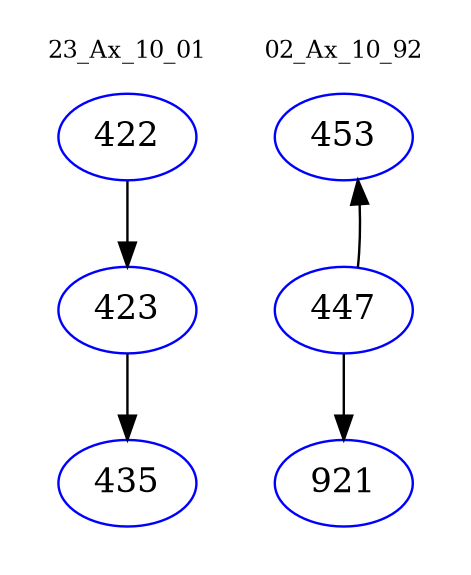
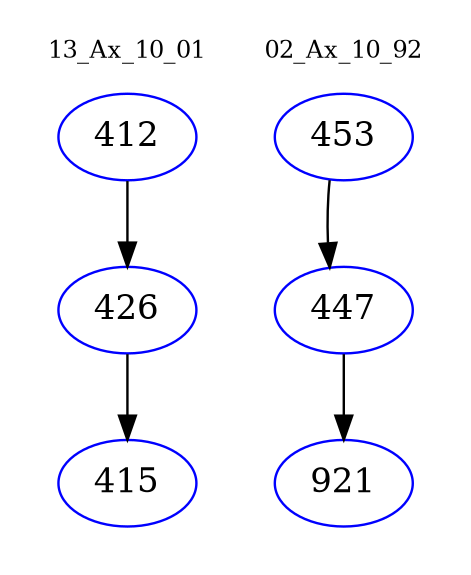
cluster "23_Ax_10_01": label "23_Ax_10_01" -> "13_Ax_10_01"
node "422": label "422" -> "412"
edge "447" -> "453": reversed
node "423": label "423" -> "426"
node "435": label "435" -> "415"
